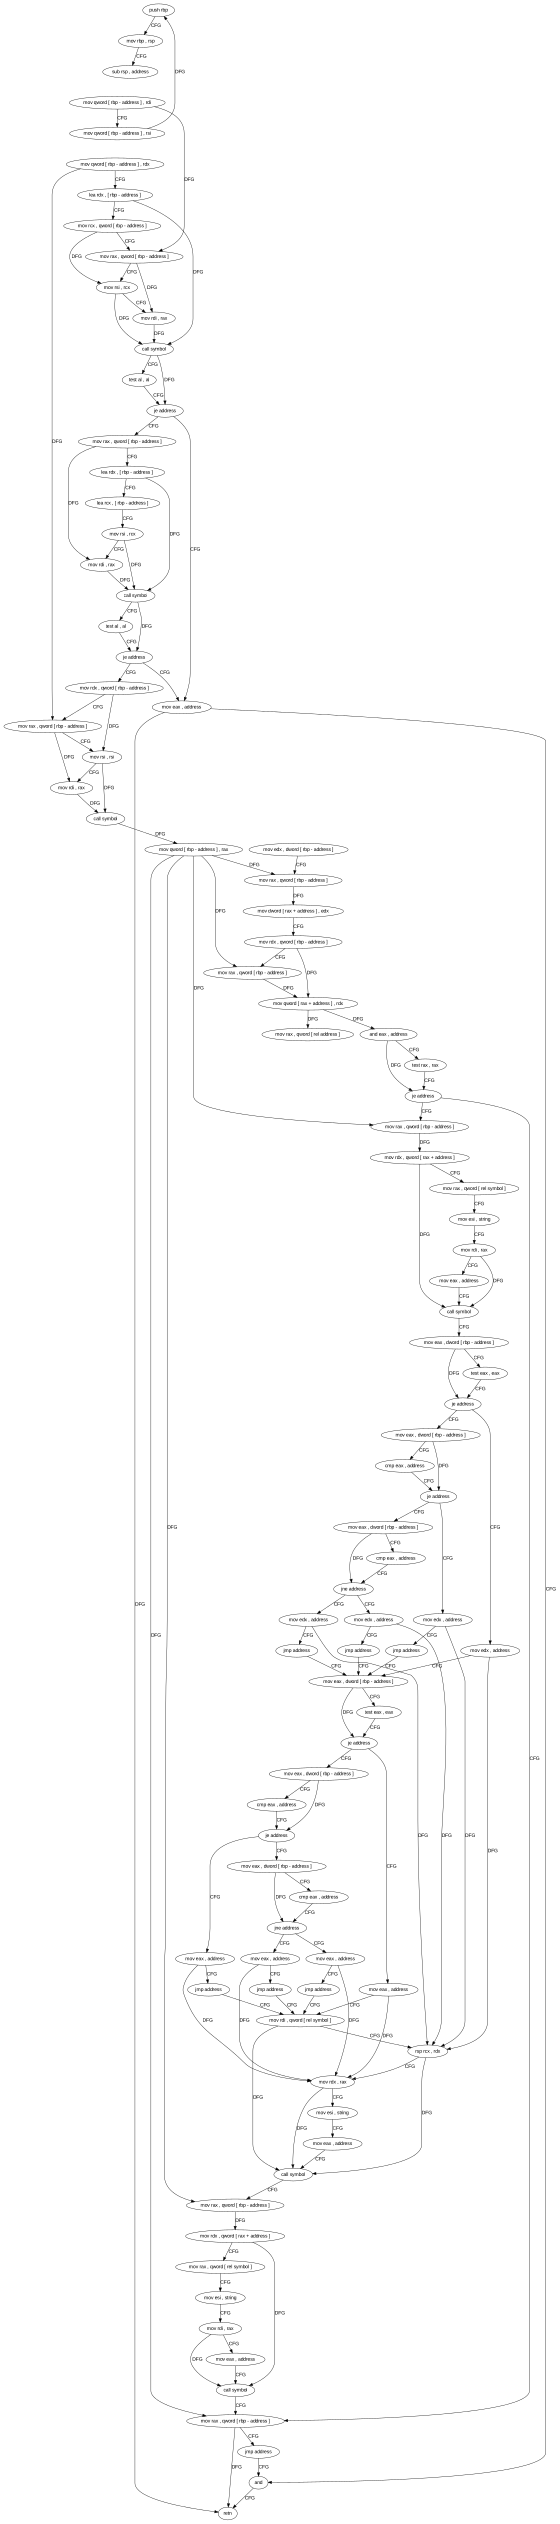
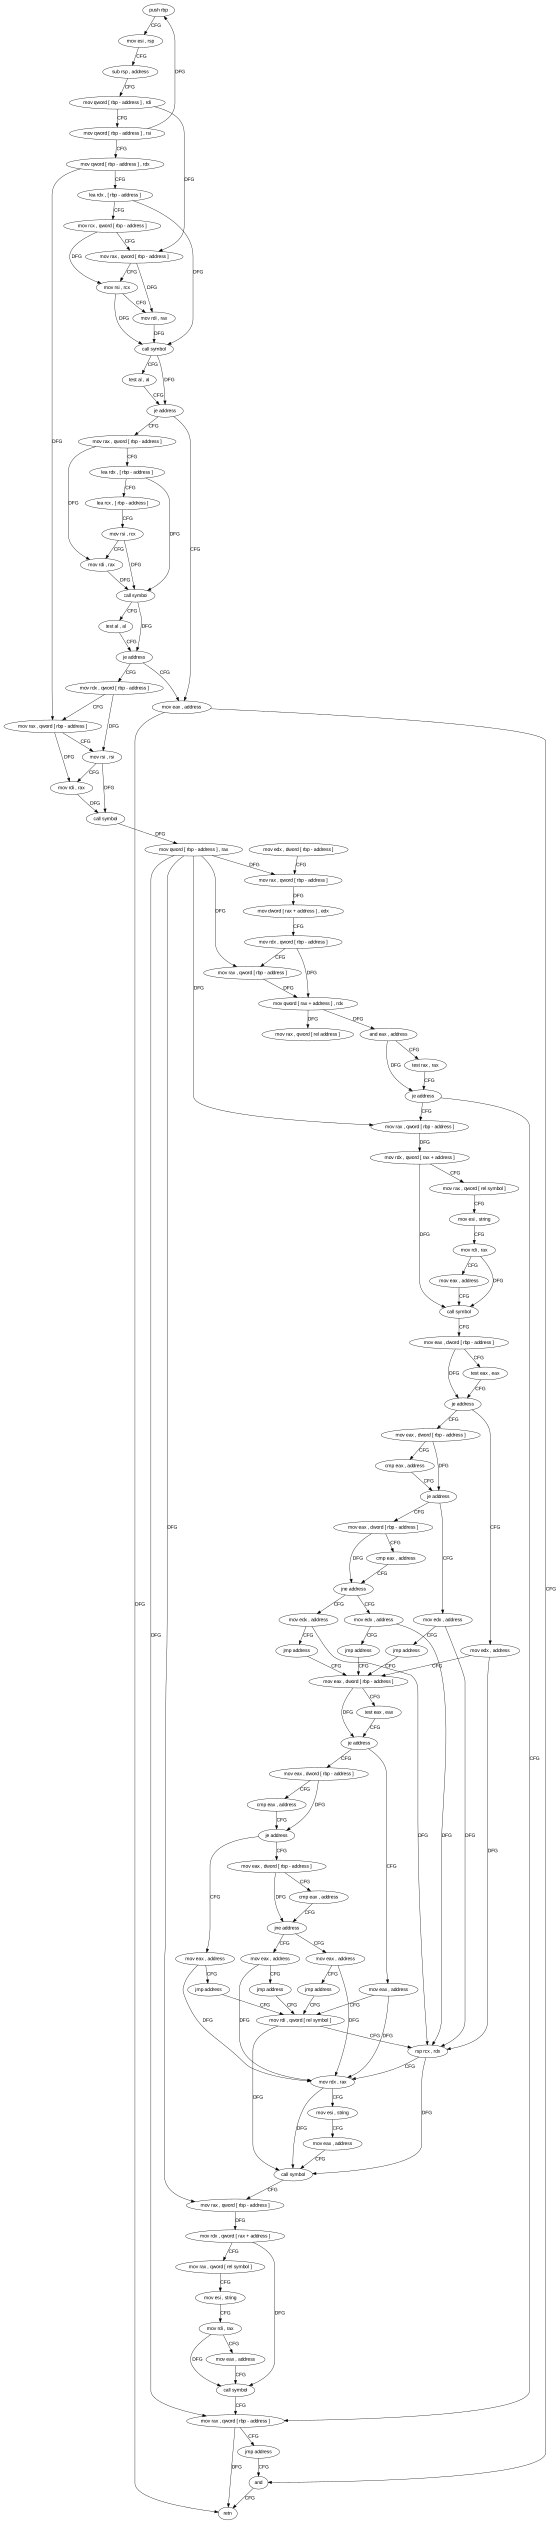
node "mov rbp , rsp": label "mov rbp , rsp" -> "mov esi , rsp"
edge "sub rsp , address" -> "mov qword [ rbp - address ] , rdi": added, label "CFG"
edge "mov qword [ rbp - address ] , rsi" -> "mov qword [ rbp - address ] , rdx": added, label "CFG"
